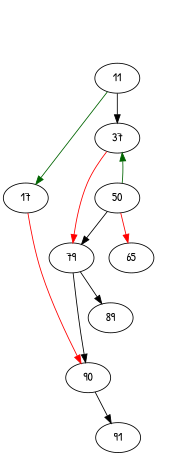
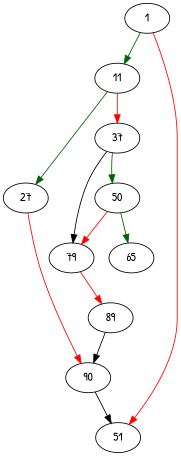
node "1": added
edge "11" -> "37": color black -> red
edge "50" -> "37": reversed
edge "37" -> "79": color red -> black
node "17": label "17" -> "27"
edge "50" -> "65": color red -> darkgreen
edge "50" -> "79": color black -> red
edge "79" -> "89": color black -> red
edge "79" -> "90": now "89" -> "90"
node "91": label "91" -> "51"
